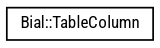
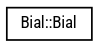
node "Bial::TableColumn": label "Bial::TableColumn" -> "Bial::Bial"
